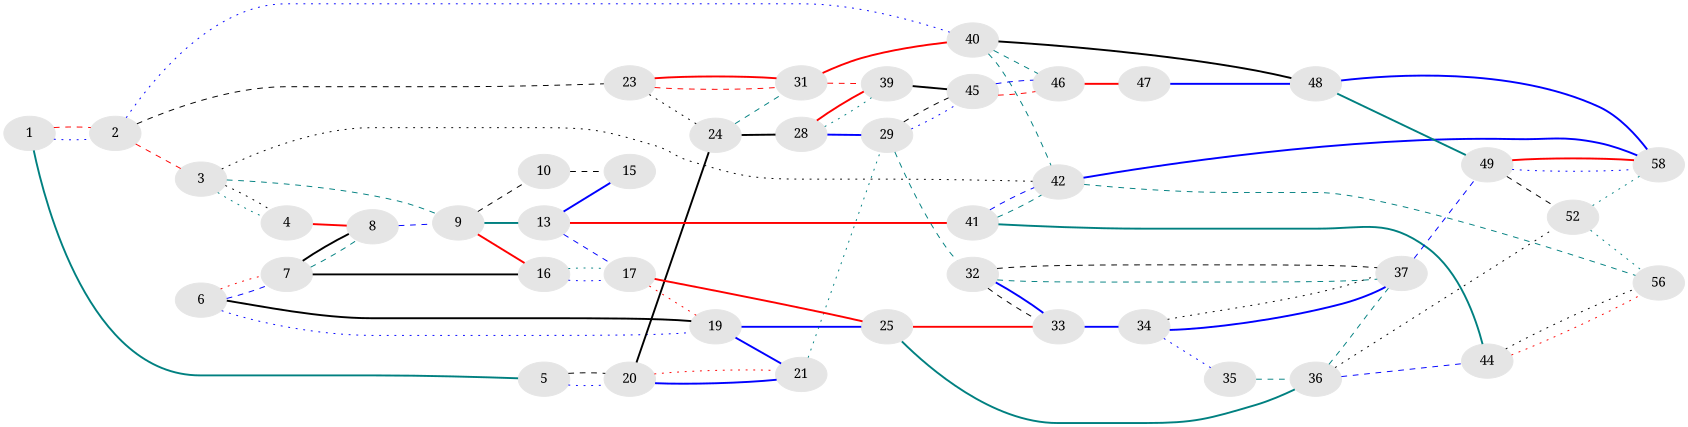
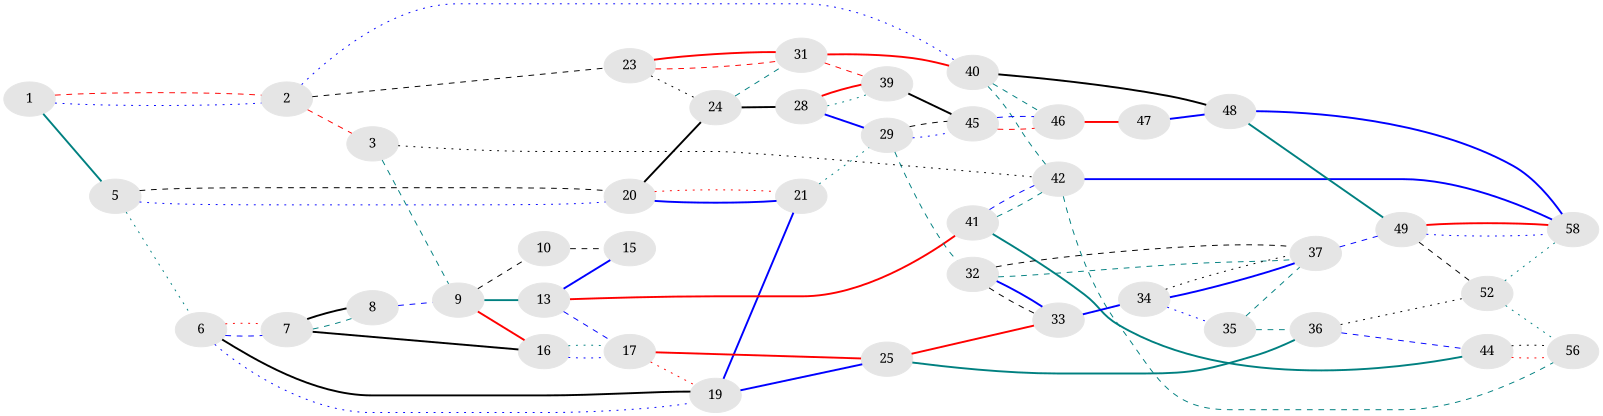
node "4": removed
edge "5" -- "6": added
edge "37" -- "36": now "37" -- "35"
